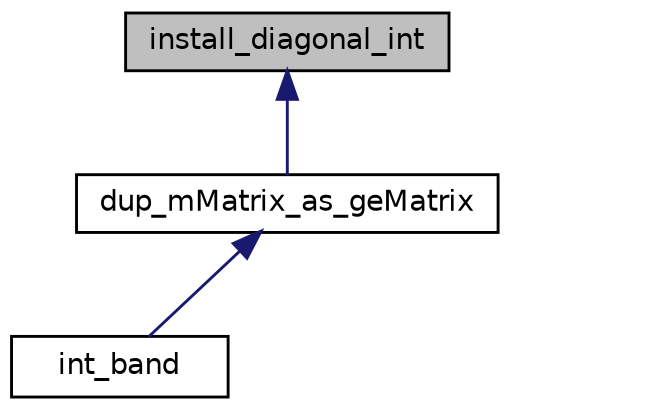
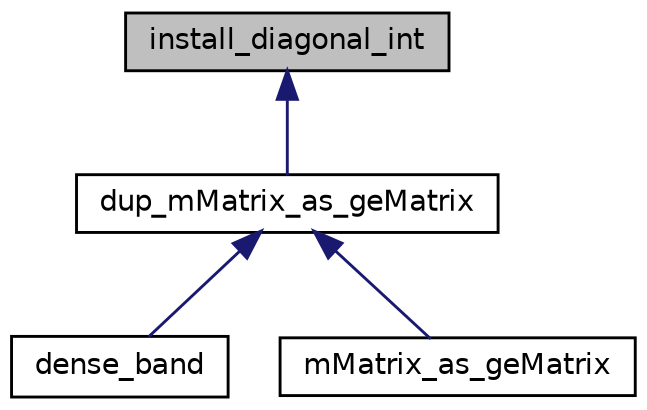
node "int_band": label "int_band" -> "dense_band"
node "mMatrix_as_geMatrix": added
